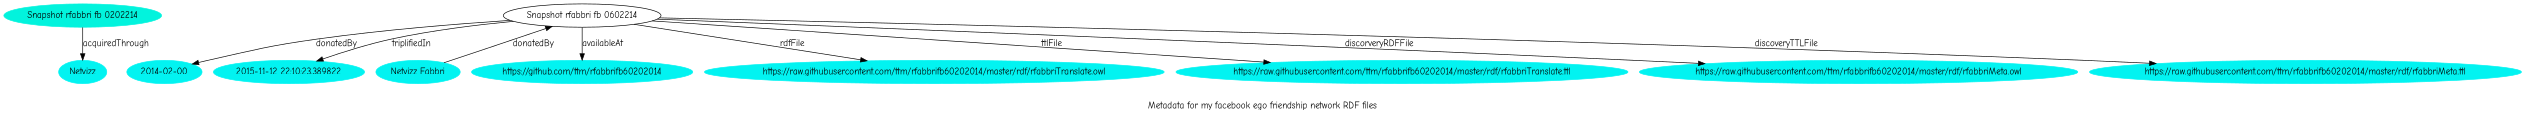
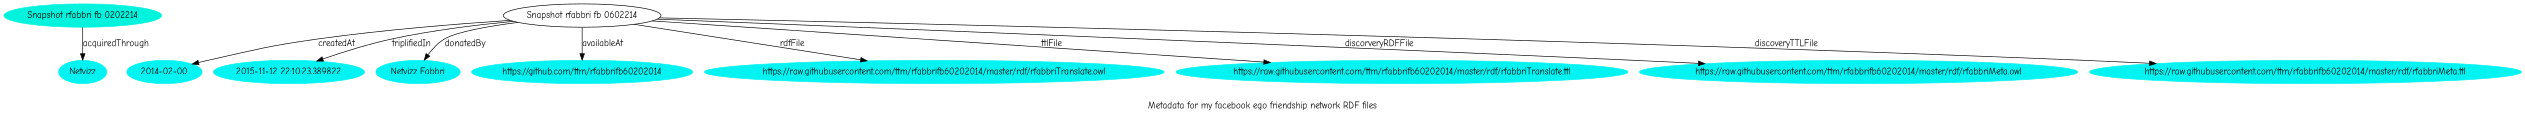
edge "Snapshot rfabbri fb 0602214" -> "2014-02-00": label "donatedBy" -> "createdAt"
edge "Netvizz Fabbri" -> "Snapshot rfabbri fb 0602214": reversed
